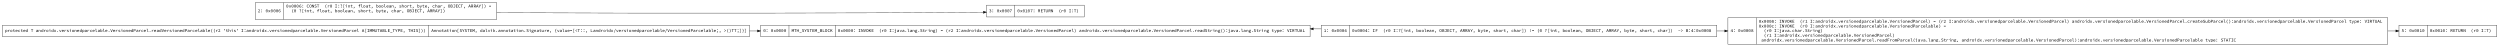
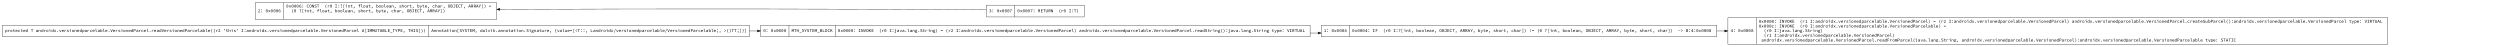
node "3: 0x0007": text "0x0107: RETURN  (r0 I:T)" -> "0x0007: RETURN  (r0 I:T)"
edge "2: 0x0006" -> "3: 0x0007": reversed
edge "1: 0x0004" -> "0: 0x0000": reversed
node "4: 0x0008": text "(r0 I:java.char.String)" -> "(r0 I:java.lang.String)"
node "5: 0x0010": removed
